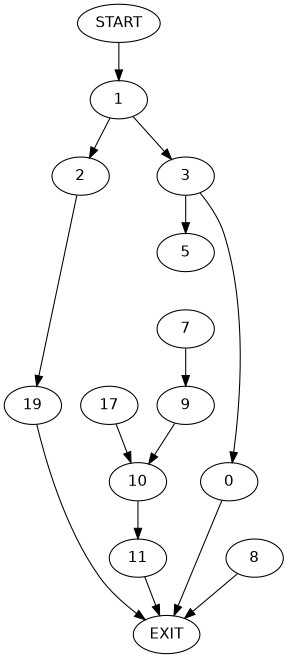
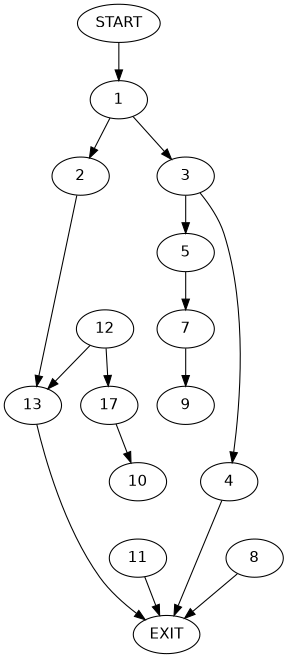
edge "5" -> "7": added
node "12": added
node "19": label "19" -> "13"
edge "9" -> "10": removed
node "0": label "0" -> "4"
edge "10" -> "11": removed
